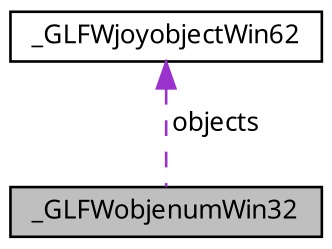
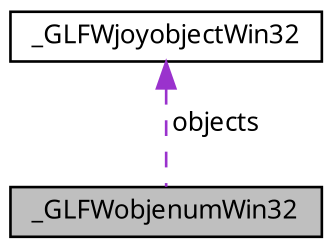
node "_GLFWjoyobjectWin62": label "_GLFWjoyobjectWin62" -> "_GLFWjoyobjectWin32"
